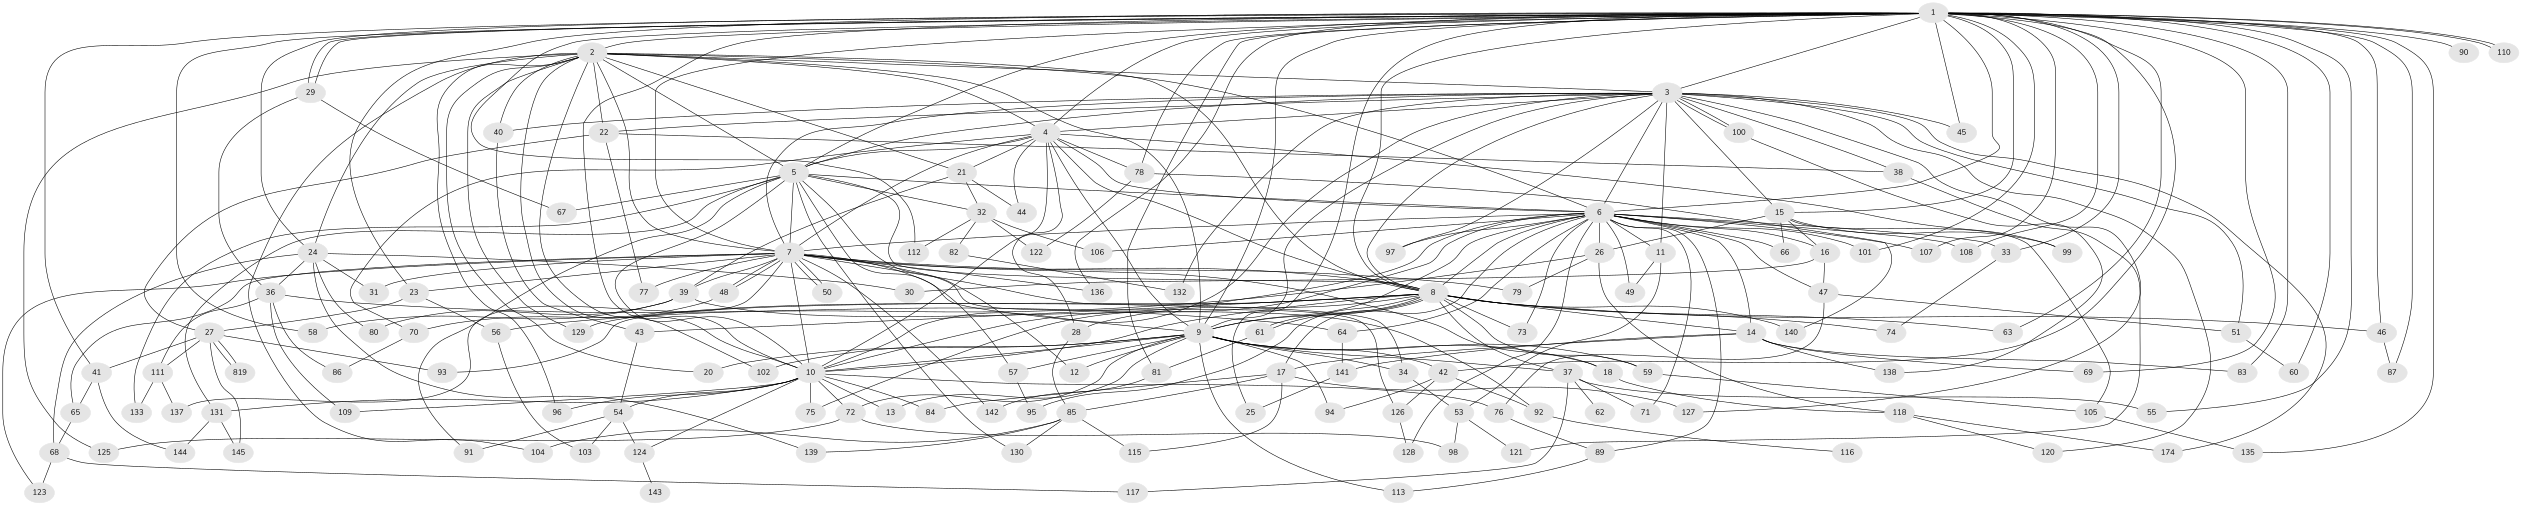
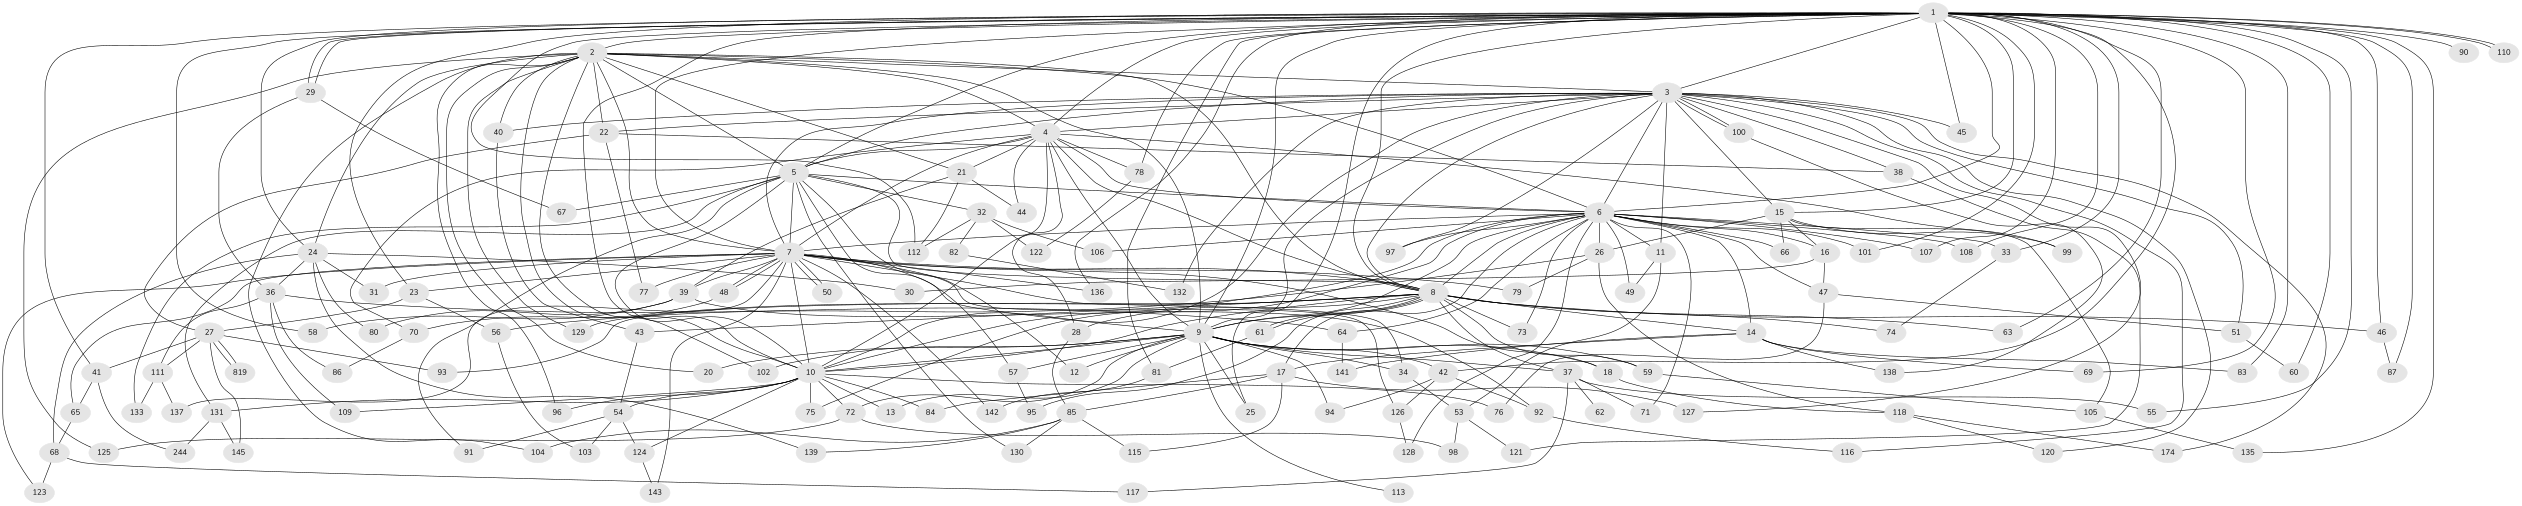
edge "21" -- "32": now "21" -- "112"
edge "3" -- "116": added
node "140": removed
edge "7" -- "143": added
edge "141" -- "25": now "9" -- "25"
node "144": label "144" -> "244"
node "89": removed
